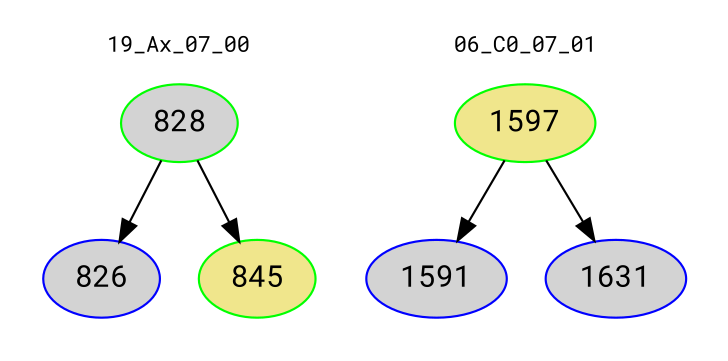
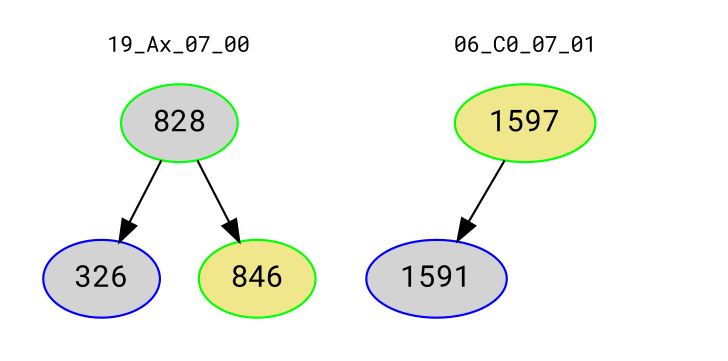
node "826": label "826" -> "326"
node "845": label "845" -> "846"
node "1631": removed
